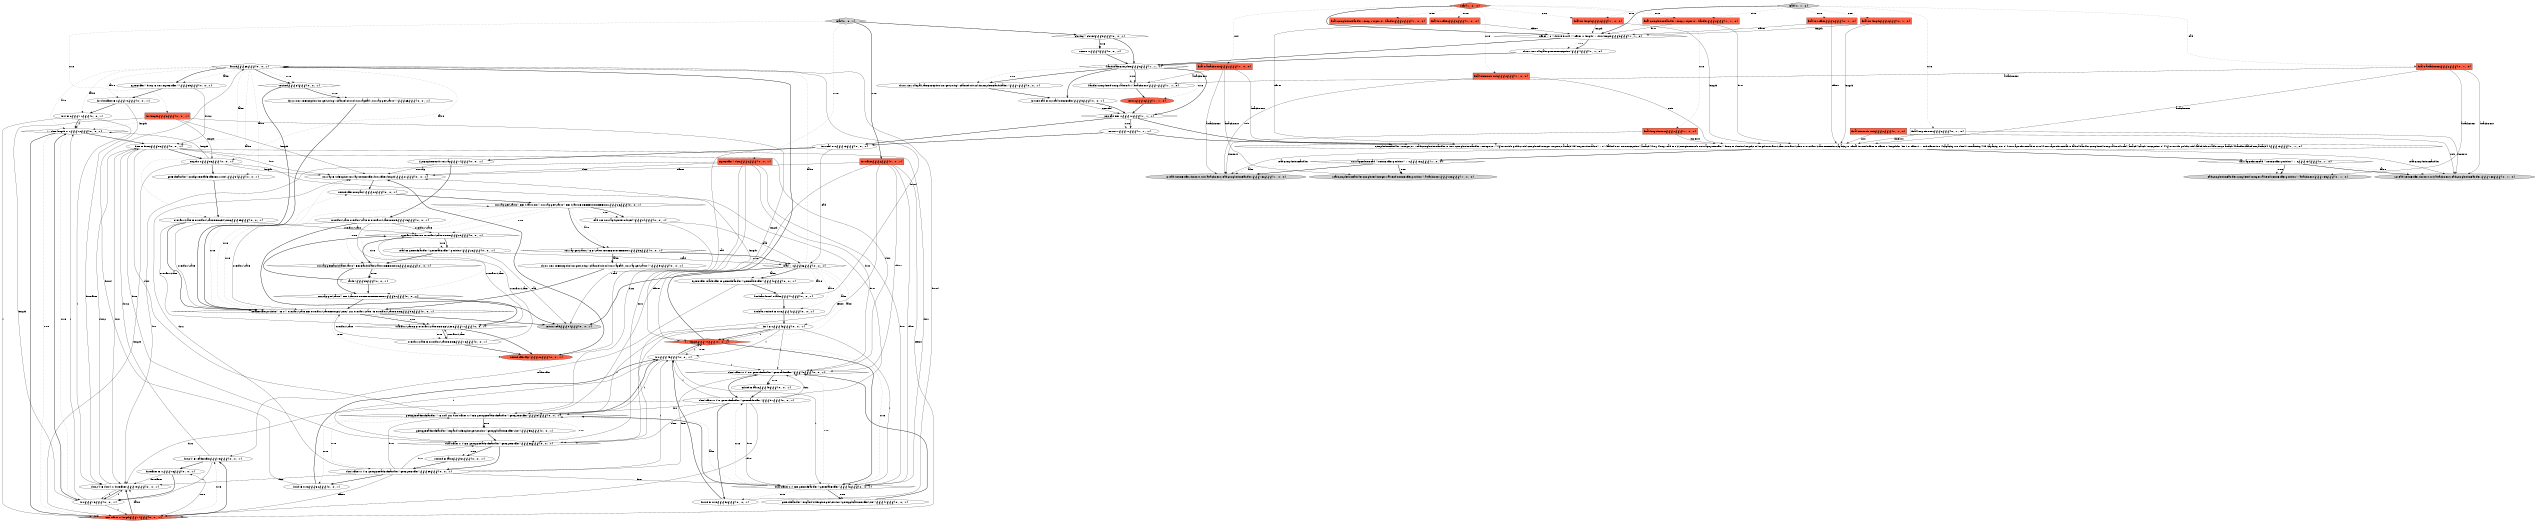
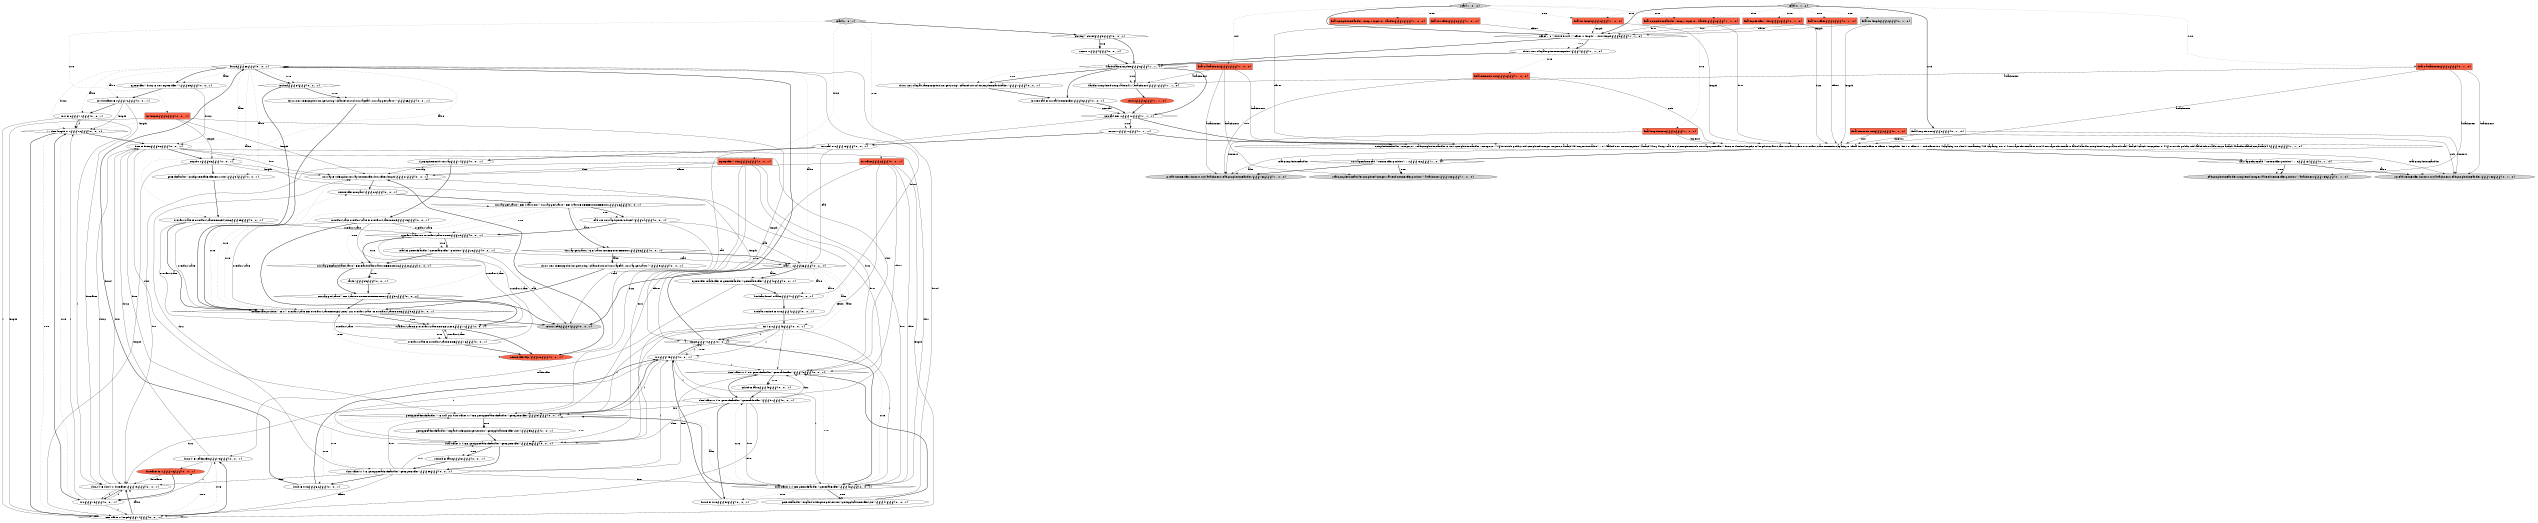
node "read['1', '0', '0']": fillcolor tomato -> lightgray
edge "read['1', '0', '0']" -> "final int offset@@@2@@@['1', '0', '0']": removed, label "true"
edge "read['0', '1', '0']" -> "final long timeout@@@2@@@['0', '1', '0']": style dotted -> bold
node "final ByteBuffer(( dsts@@@2@@@['0', '1', '0']": added
node "final int length@@@2@@@['0', '1', '0']": fillcolor tomato -> lightgray
edge "read['0', '1', '0']" -> "final A attachment@@@2@@@['0', '1', '0']": label "read" -> "true"
edge "read['1', '0', '0']" -> "final TimeUnit unit@@@2@@@['1', '0', '0']": now "throw new IllegalArgumentException()@@@4@@@['1', '1', '0']" -> "final TimeUnit unit@@@2@@@['1', '0', '0']"
edge "!handshakeComplete@@@6@@@['1', '1', '1']" -> "return@@@8@@@['1', '1', '0']": removed, label "true"
edge "read['0', '0', '1']" -> "int offset@@@2@@@['0', '0', '1']": style bold -> dotted
edge "read['0', '0', '1']" -> "ByteBuffer(( dsts@@@2@@@['0', '0', '1']": label "true" -> "dsts2"
edge "found@@@63@@@['0', '0', '1']" -> "i < dsts.length + 1@@@72@@@['0', '0', '1']": label "false" -> "dsts2"
edge "netread == -1@@@10@@@['1', '1', '1']" -> "int read = 0@@@13@@@['0', '0', '1']": style bold -> solid
edge "length++@@@83@@@['0', '0', '1']" -> "i < dsts.length + 1@@@72@@@['0', '0', '1']": now "int dstOffset = 0@@@70@@@['0', '0', '1']" -> "i < dsts.length + 1@@@72@@@['0', '0', '1']"
edge "tasks()@@@29@@@['0', '0', '1']" -> "overflowState == OverflowState.DONE@@@25@@@['0', '0', '1']": now "read += unwrap.bytesProduced()@@@24@@@['0', '0', '1']" -> "overflowState == OverflowState.DONE@@@25@@@['0', '0', '1']"
edge "int length@@@2@@@['0', '0', '1']" -> "i++@@@73@@@['0', '0', '1']": now "int length@@@2@@@['0', '0', '1']" -> "i == offset + length@@@74@@@['0', '0', '1']"
edge "found = true@@@60@@@['0', '0', '1']" -> "found@@@63@@@['0', '0', '1']": style solid -> bold
node "i < length@@@44@@@['0', '0', '1']": fillcolor tomato -> white
edge "int offset@@@2@@@['0', '0', '1']" -> "i == offset + length@@@74@@@['0', '0', '1']": label "offset" -> "length"
edge "dsts2(i( = readBuffer@@@75@@@['0', '0', '1']" -> "dstOffset = -1@@@76@@@['0', '0', '1']": style bold -> solid
node "dstOffset = -1@@@76@@@['0', '0', '1']": fillcolor white -> tomato
edge "i == offset + length@@@74@@@['0', '0', '1']" -> "dstOffset = -1@@@76@@@['0', '0', '1']": style solid -> dotted
node "i == offset + length@@@74@@@['0', '0', '1']": fillcolor tomato -> white
